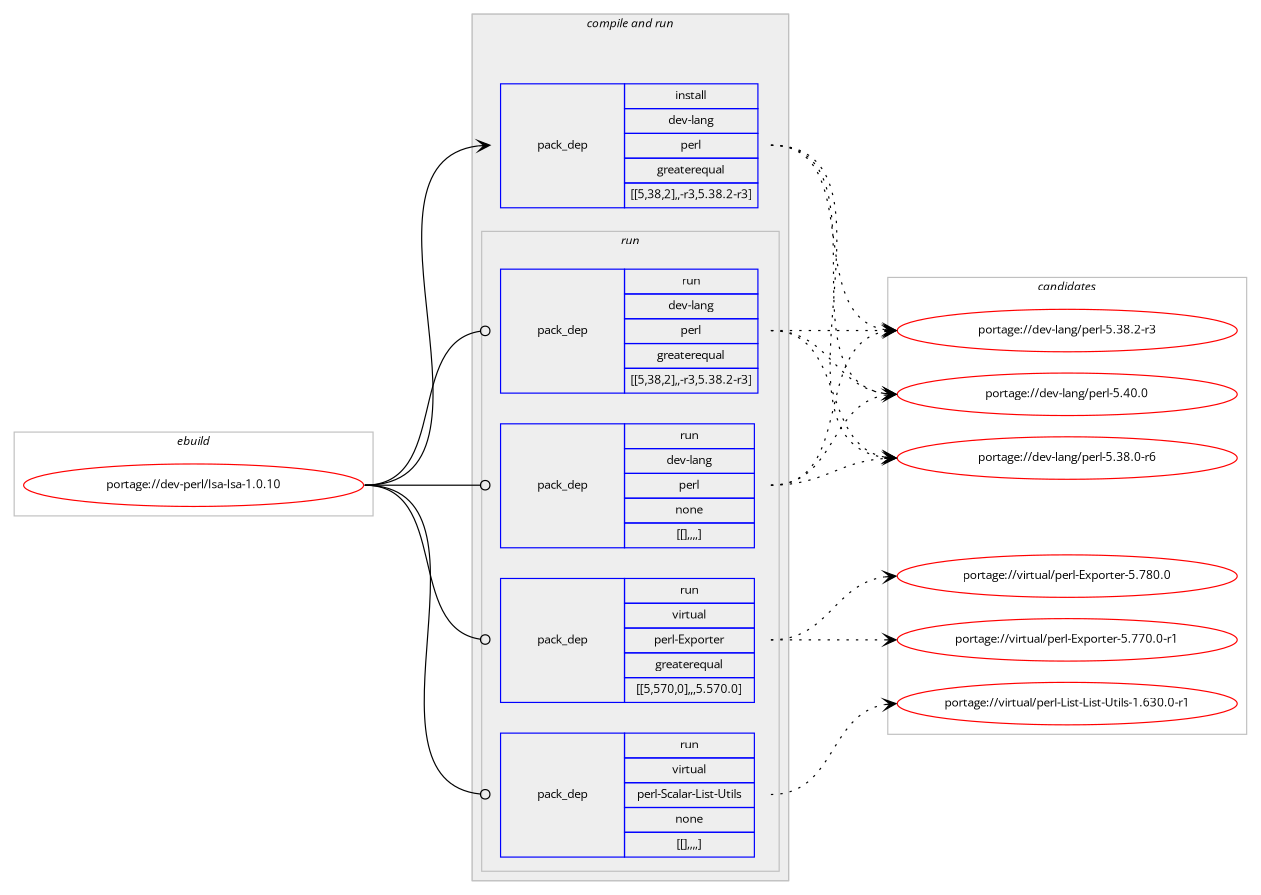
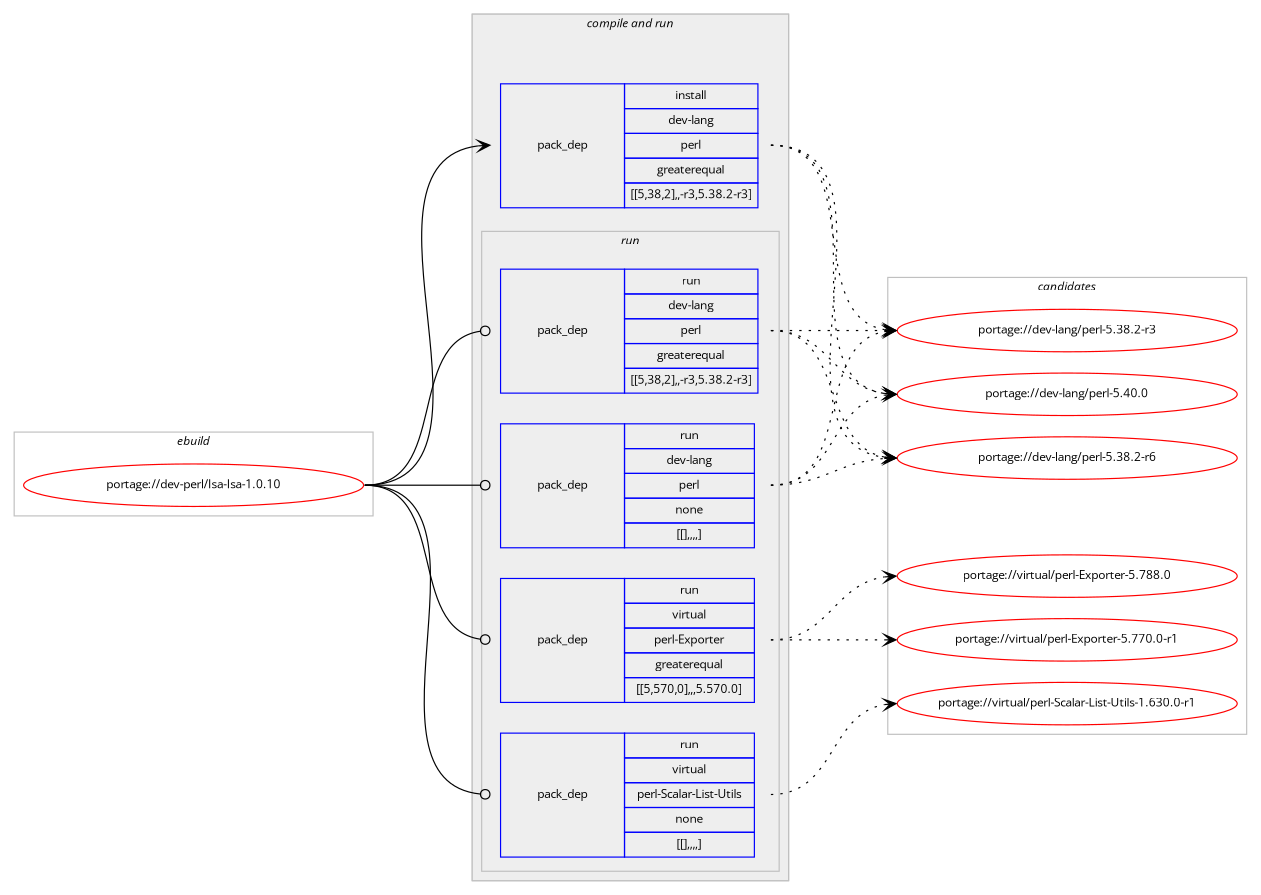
node "portage://dev-lang/perl-5.38.0-r6": label "portage://dev-lang/perl-5.38.0-r6" -> "portage://dev-lang/perl-5.38.2-r6"
node "portage://virtual/perl-Exporter-5.780.0": label "portage://virtual/perl-Exporter-5.780.0" -> "portage://virtual/perl-Exporter-5.788.0"
node "portage://virtual/perl-List-List-Utils-1.630.0-r1": label "portage://virtual/perl-List-List-Utils-1.630.0-r1" -> "portage://virtual/perl-Scalar-List-Utils-1.630.0-r1"
